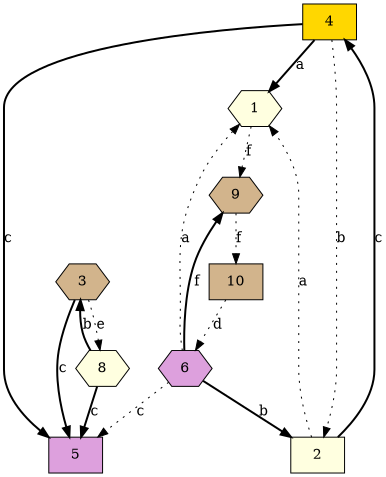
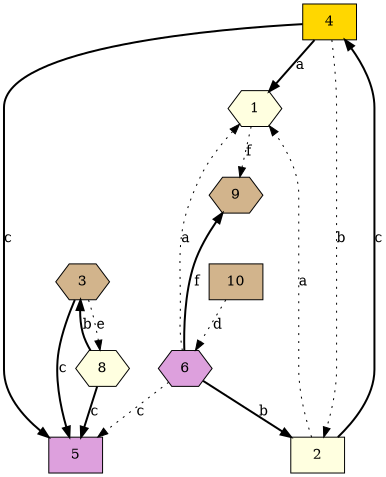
edge "9" -> "10": removed, label "f"
